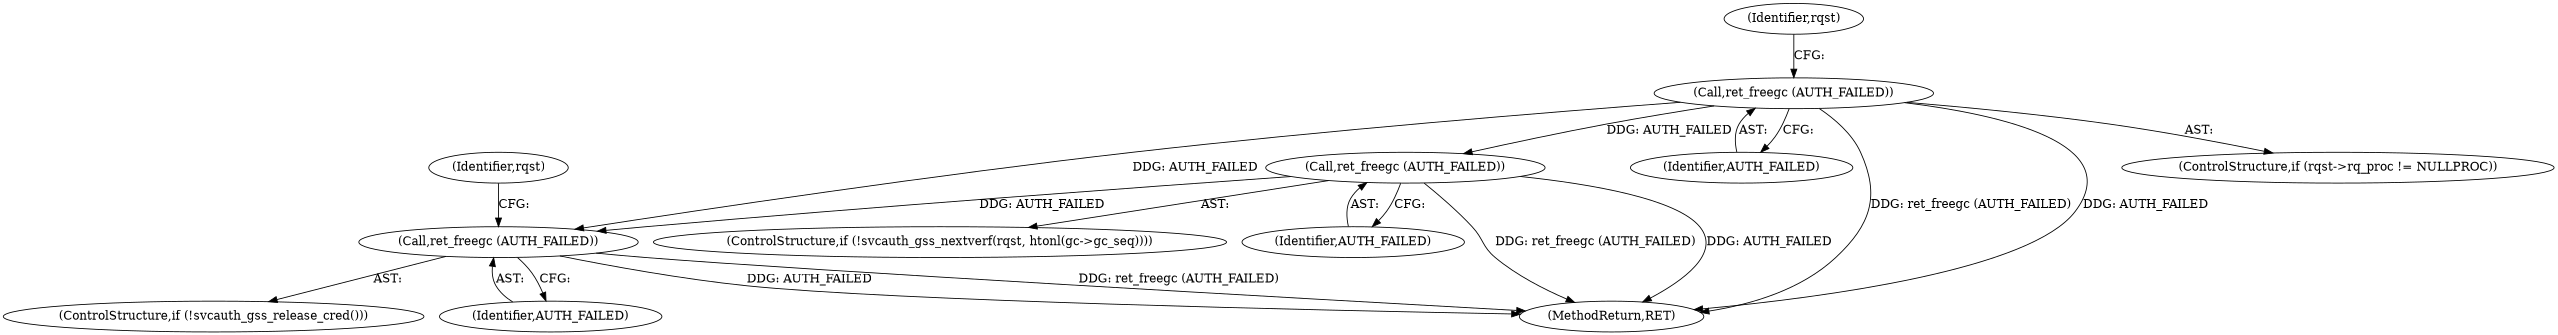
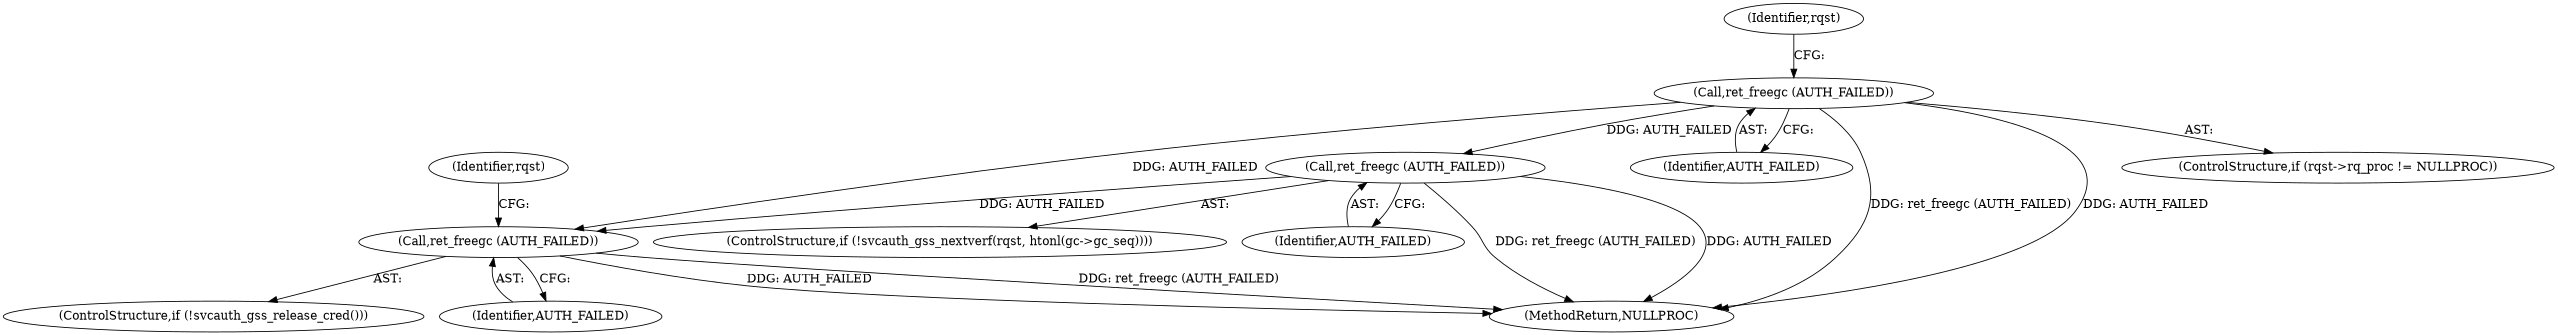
node "(MethodReturn,RET)": label "(MethodReturn,RET)" -> "(MethodReturn,NULLPROC)"
